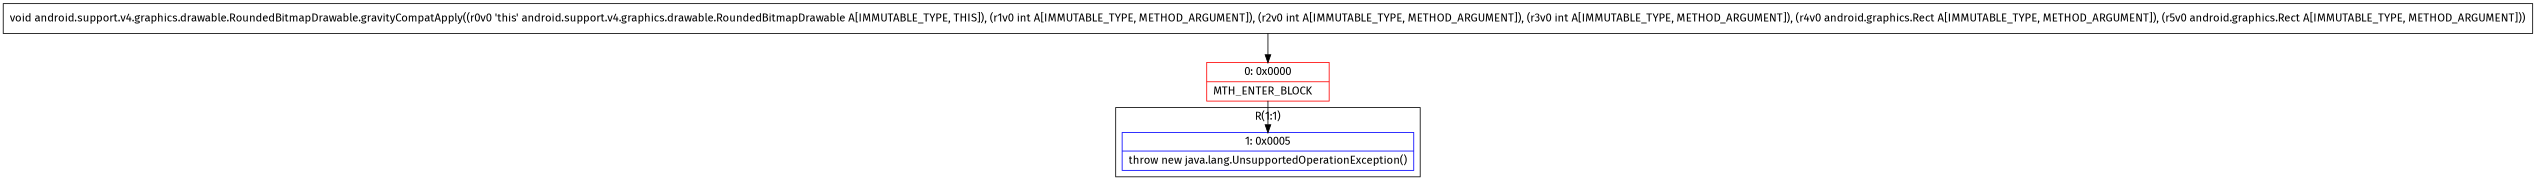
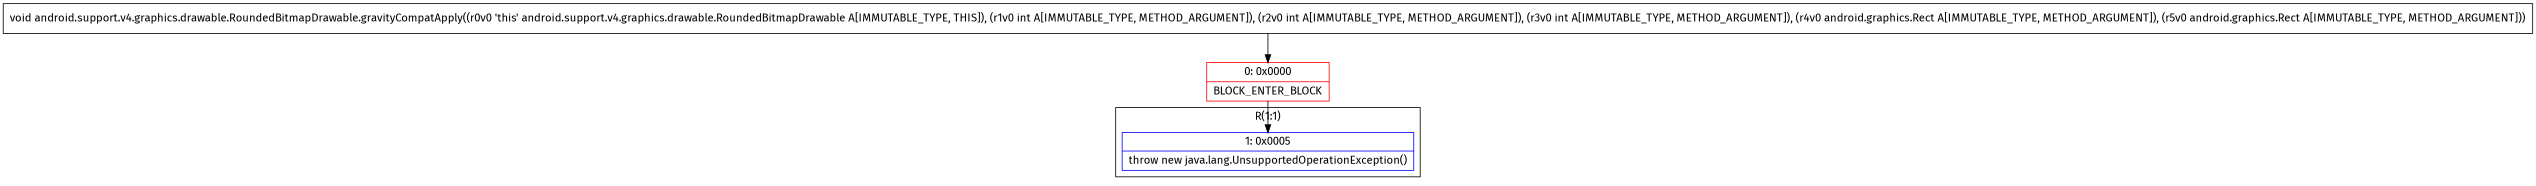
node "0: 0x0000": text "MTH_ENTER_BLOCK" -> "BLOCK_ENTER_BLOCK"
